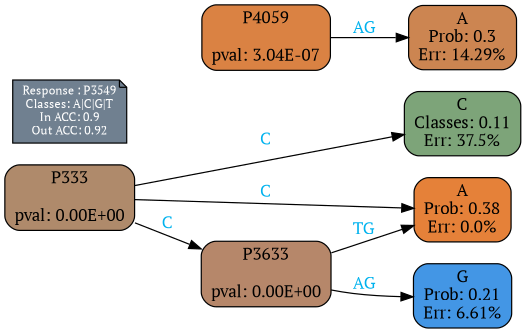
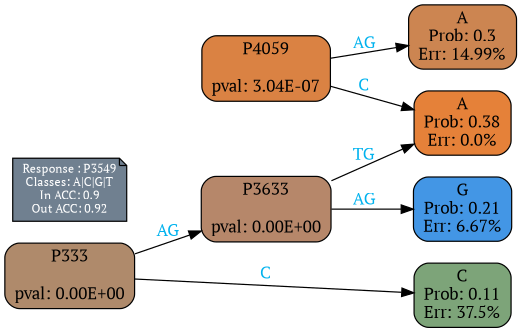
node "A Prob: 0.3 Err: 14.29%": label "A Prob: 0.3 Err: 14.29%" -> "A Prob: 0.3 Err: 14.99%"
node "C Classes: 0.11 Err: 37.5%": label "C Classes: 0.11 Err: 37.5%" -> "C Prob: 0.11 Err: 37.5%"
edge "P333 pval: 0.00E+00" -> "A Prob: 0.38 Err: 0.0%": now "P4059 pval: 3.04E-07" -> "A Prob: 0.38 Err: 0.0%"
edge "P333 pval: 0.00E+00" -> "P3633 pval: 0.00E+00": label "C" -> "AG"
node "G Prob: 0.21 Err: 6.61%": label "G Prob: 0.21 Err: 6.61%" -> "G Prob: 0.21 Err: 6.67%"
